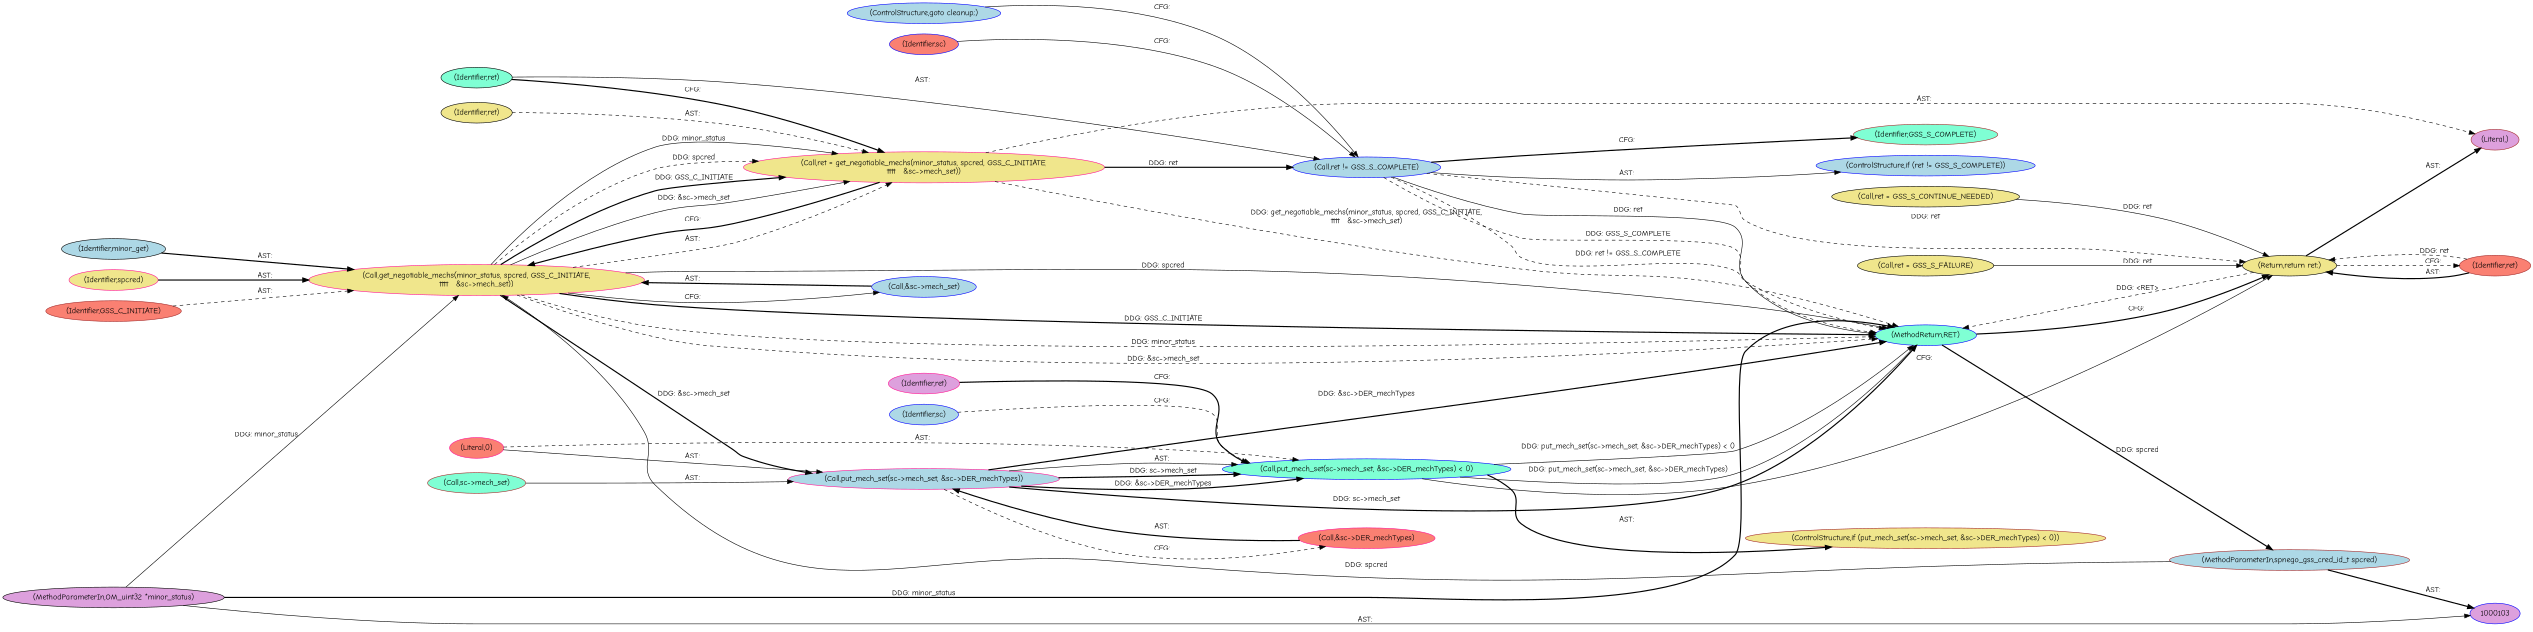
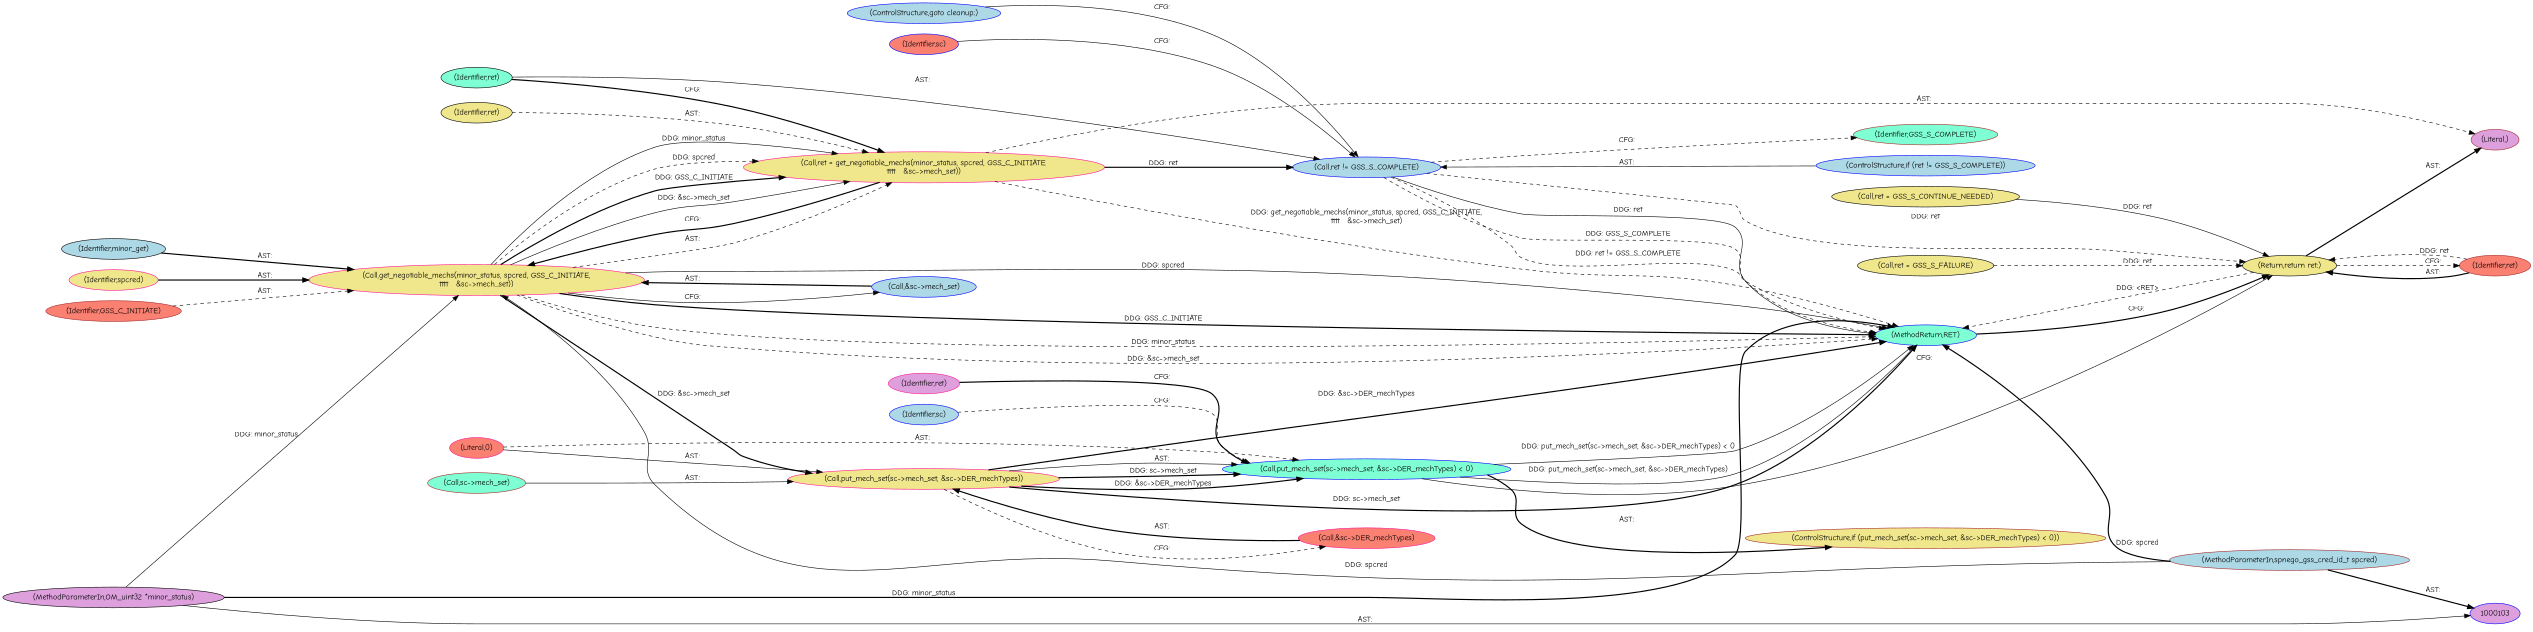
edge "(Call,ret != GSS_S_COMPLETE)" -> "(Identifier,GSS_S_COMPLETE)": style bold -> dashed
edge "(Call,ret != GSS_S_COMPLETE)" -> "(ControlStructure,if (ret != GSS_S_COMPLETE))": reversed
edge "(Call,ret = GSS_S_FAILURE)" -> "(Return,return ret;)": style solid -> dashed
edge "(MethodReturn,RET)" -> "(MethodParameterIn,spnego_gss_cred_id_t spcred)": reversed
node "(Call,put_mech_set(sc->mech_set, &sc->DER_mechTypes))": fillcolor lightblue -> khaki
